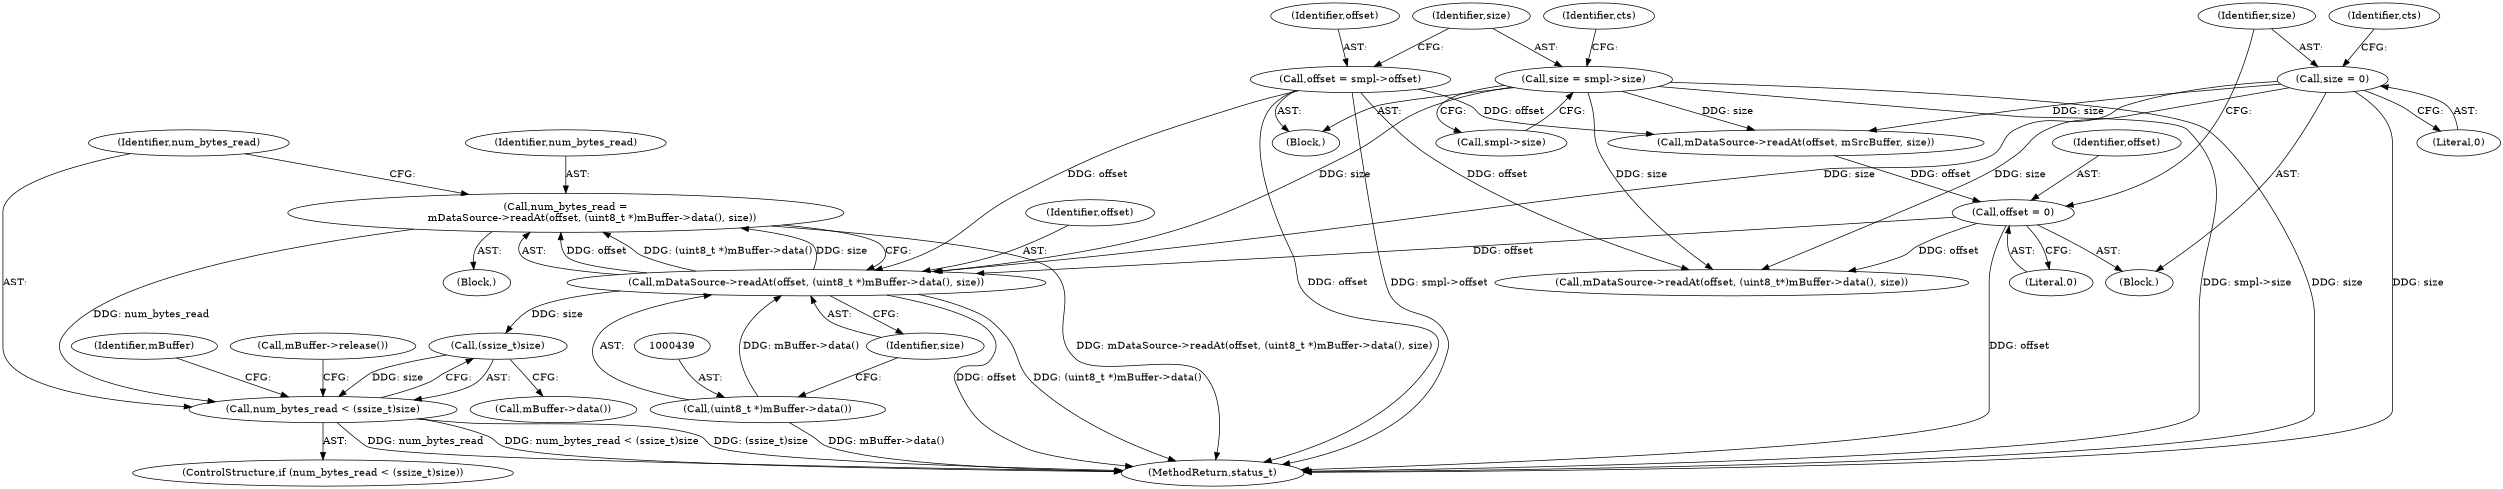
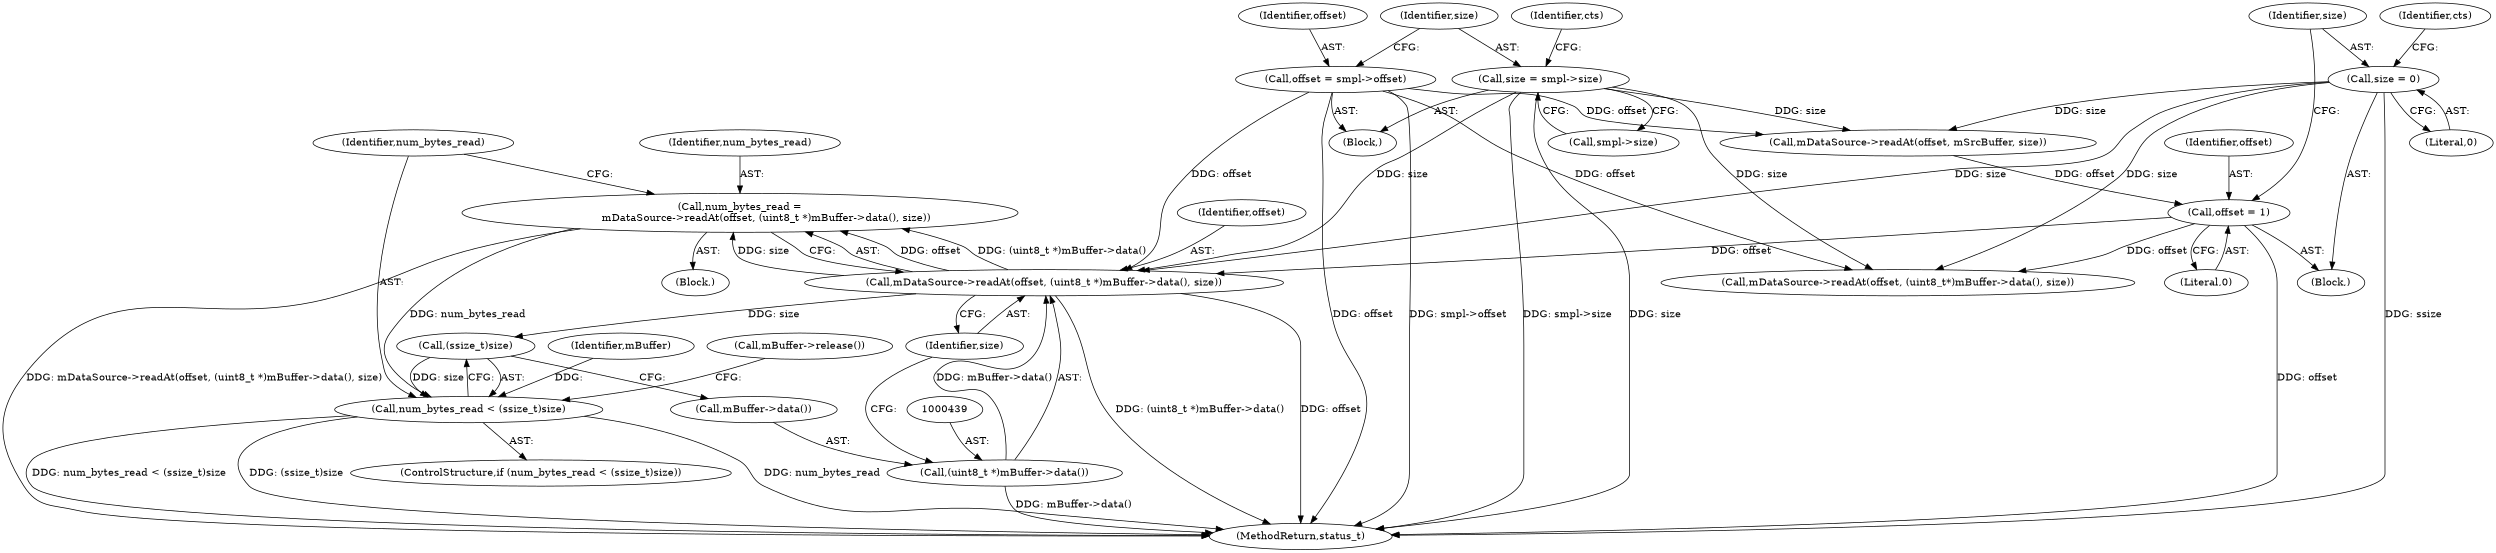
node "(Call,offset = 0)": label "(Call,offset = 0)" -> "(Call,offset = 1)"
edge "(Call,size = 0)" -> "(MethodReturn,status_t)": label "DDG: size" -> "DDG: ssize"
edge "(Identifier,mBuffer)" -> "(Call,num_bytes_read < (ssize_t)size)": label "CFG: " -> "DDG: "
edge "(Call,mBuffer->data())" -> "(Call,(uint8_t *)mBuffer->data())": added, label "AST:"
